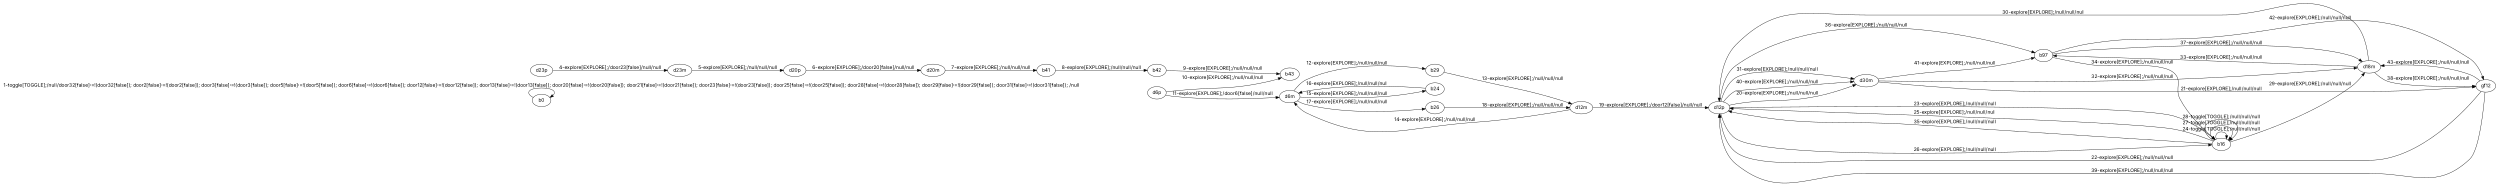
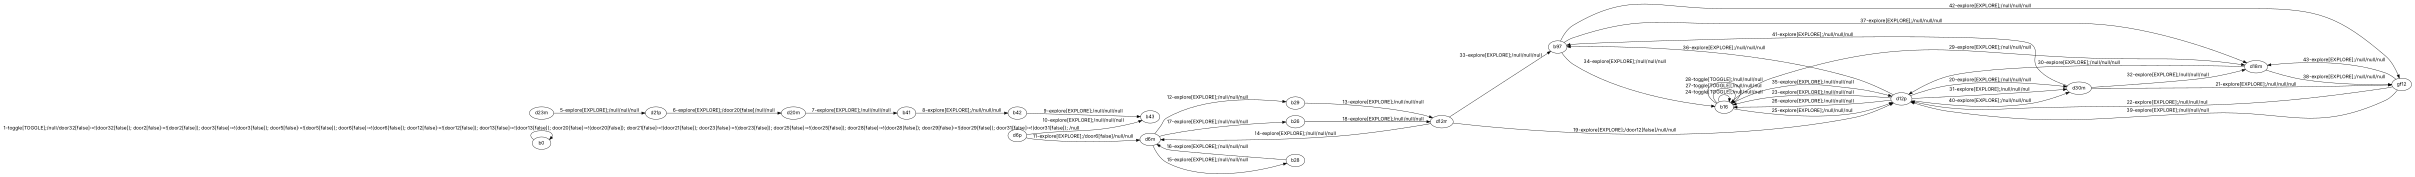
edge "d18m" -> "b97": now "d12m" -> "b97"
node "d23p": removed
node "d20p": label "d20p" -> "d21p"
node "b24": label "b24" -> "b28"
